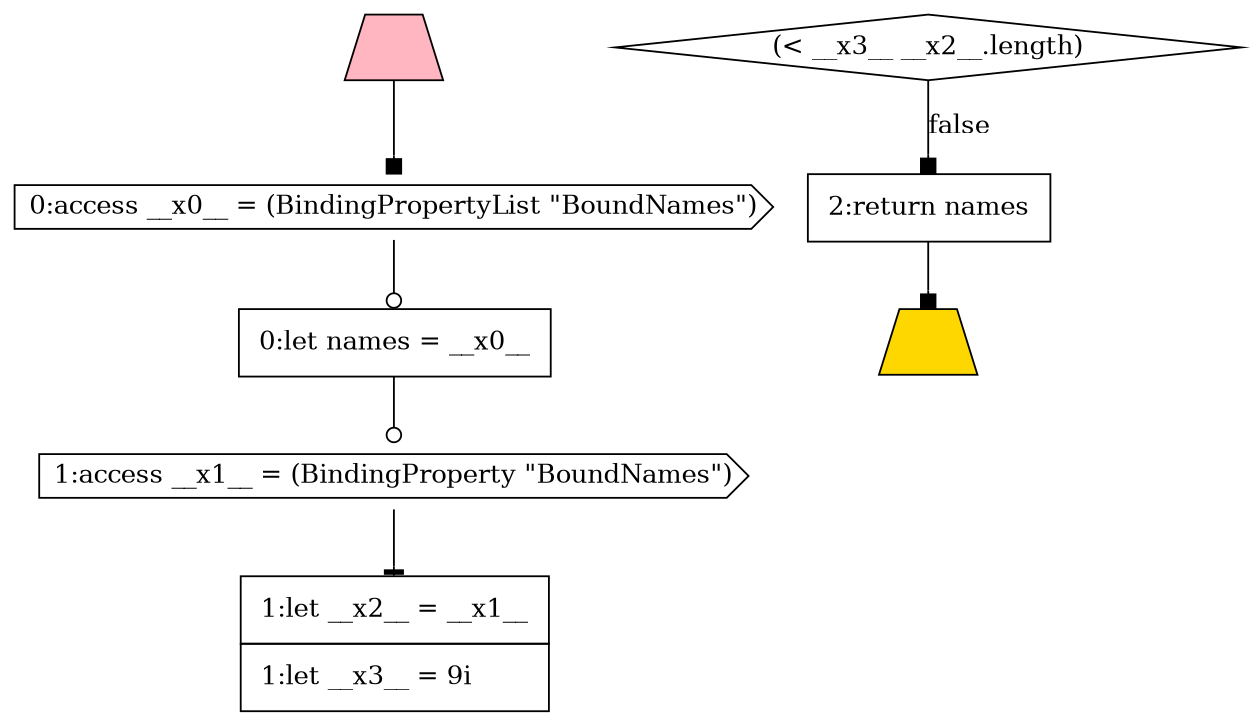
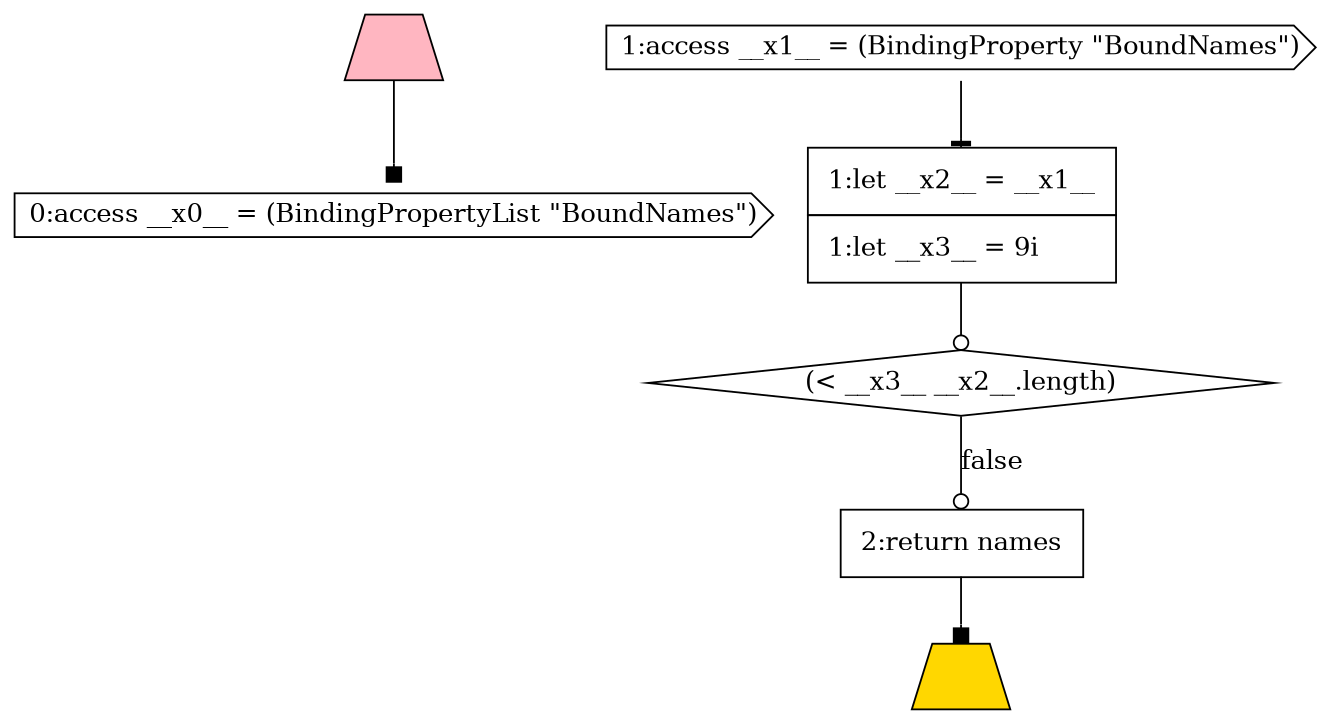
edge "(< __x3__ __x2__.length)" -> "2:return names": arrowhead box -> odot
edge "1:let __x2__ = __x1__" -> "(< __x3__ __x2__.length)": added
node "0:let names = __x0__": removed
